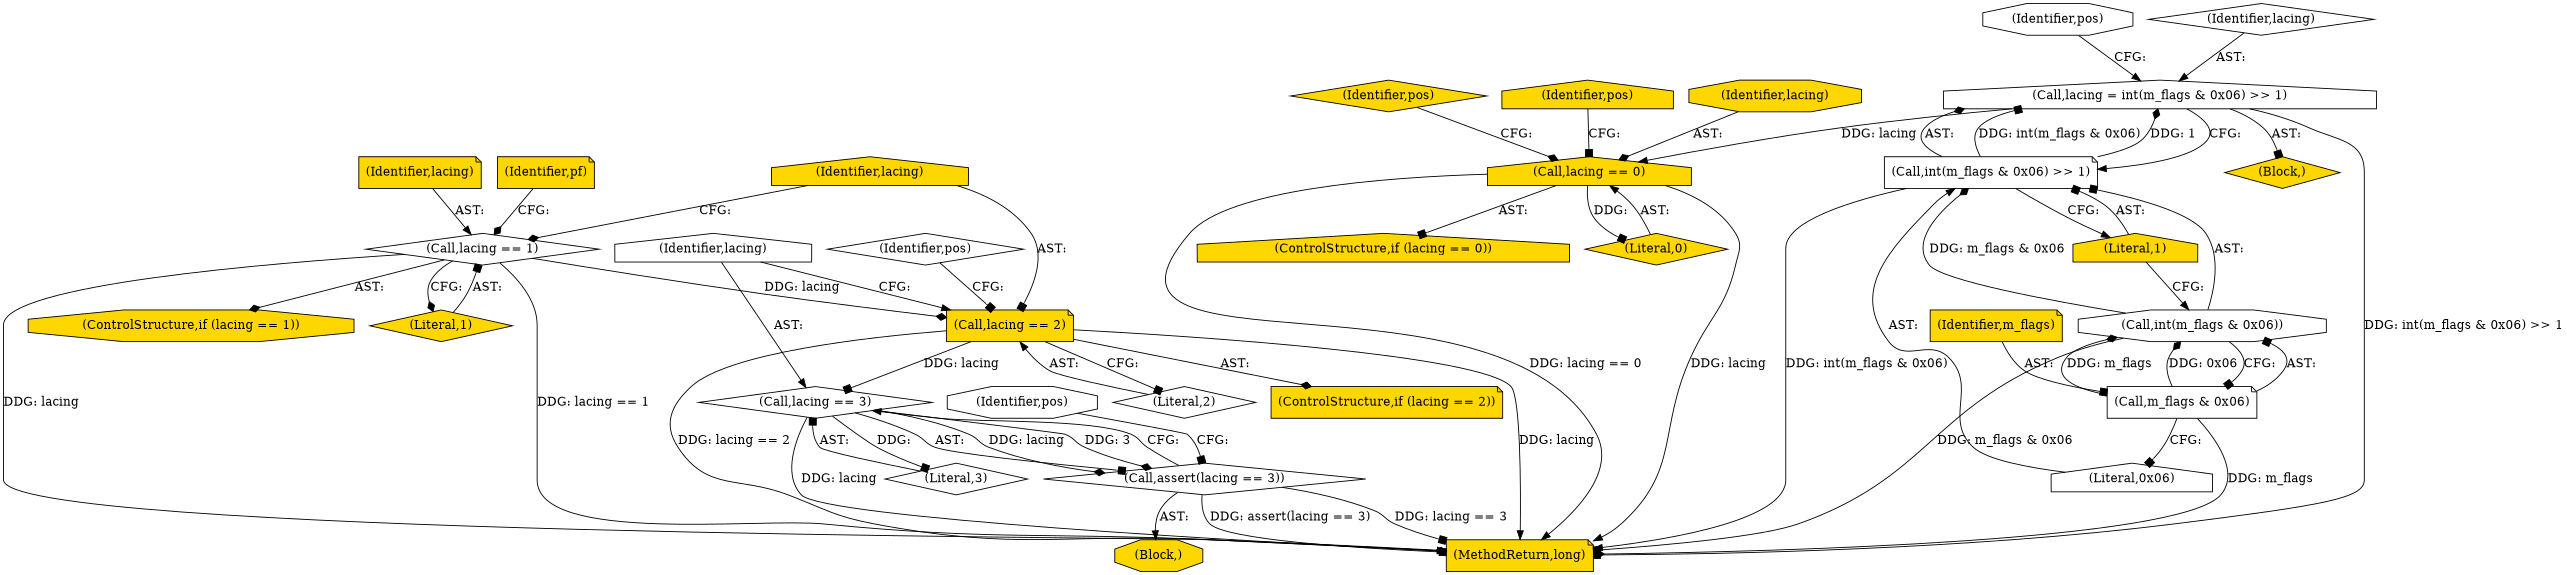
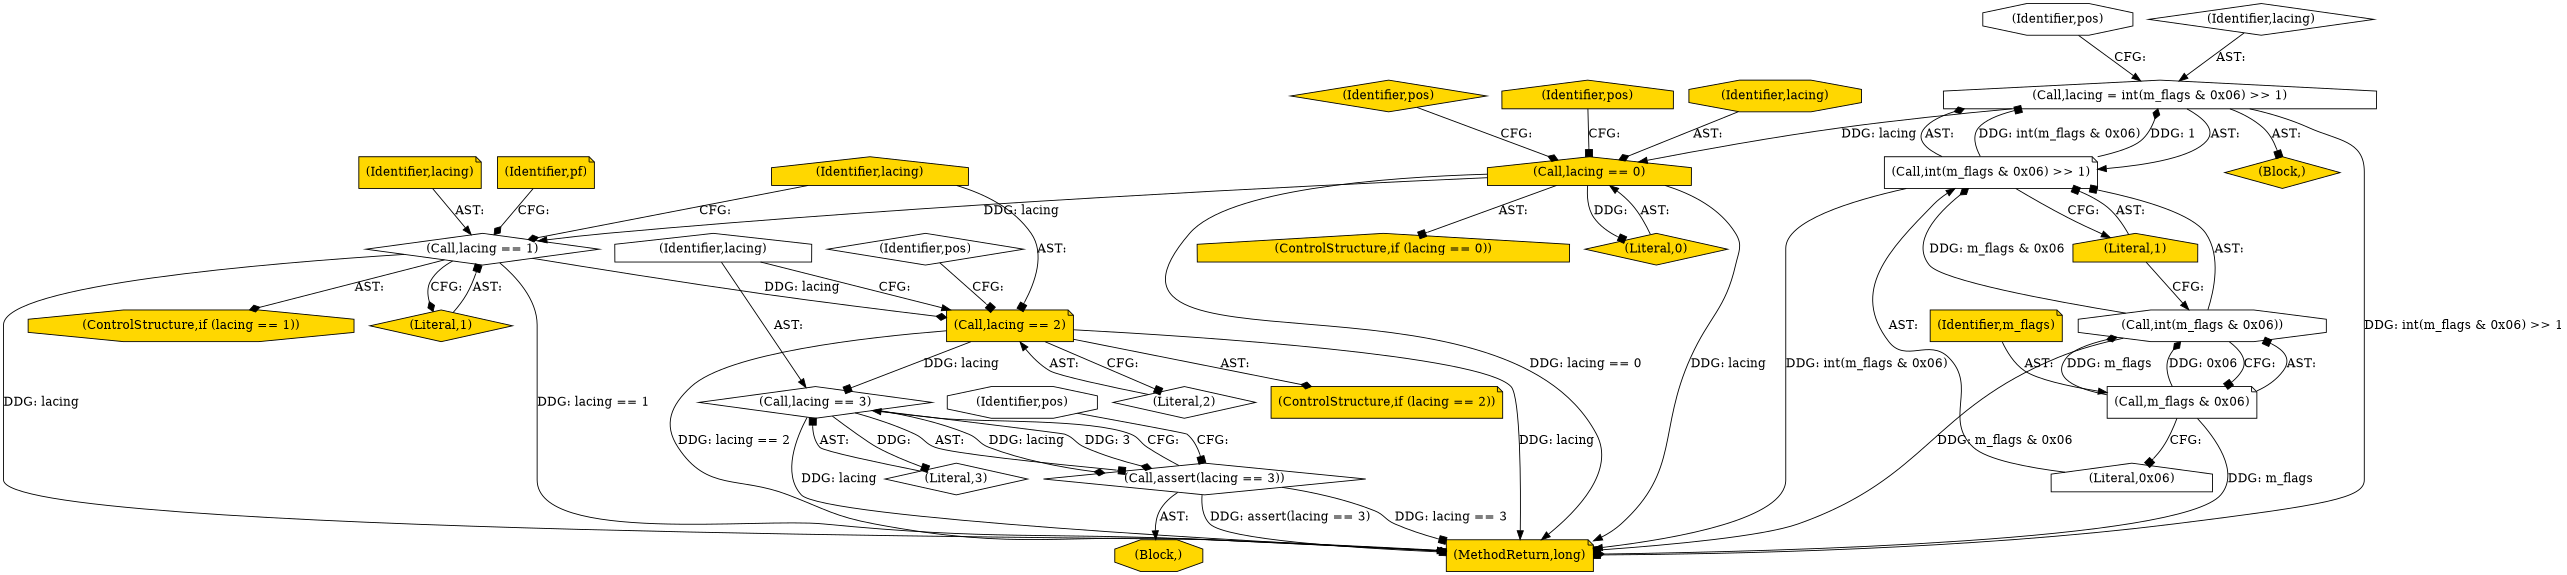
edge "(Call,lacing = int(m_flags & 0x06) >> 1)" -> "(Call,int(m_flags & 0x06) >> 1)": label "CFG: " -> "AST: "
edge "(Call,lacing == 0)" -> "(Call,lacing == 1)": added, label "DDG: lacing"
edge "(Identifier,m_flags)" -> "(Call,m_flags & 0x06)": arrowhead box -> normal
